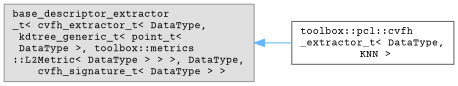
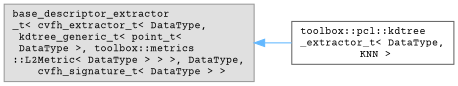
node "toolbox::pcl::cvfh _extractor_t< DataType, KNN >": label "toolbox::pcl::cvfh _extractor_t< DataType, KNN >" -> "toolbox::pcl::kdtree _extractor_t< DataType, KNN >"
